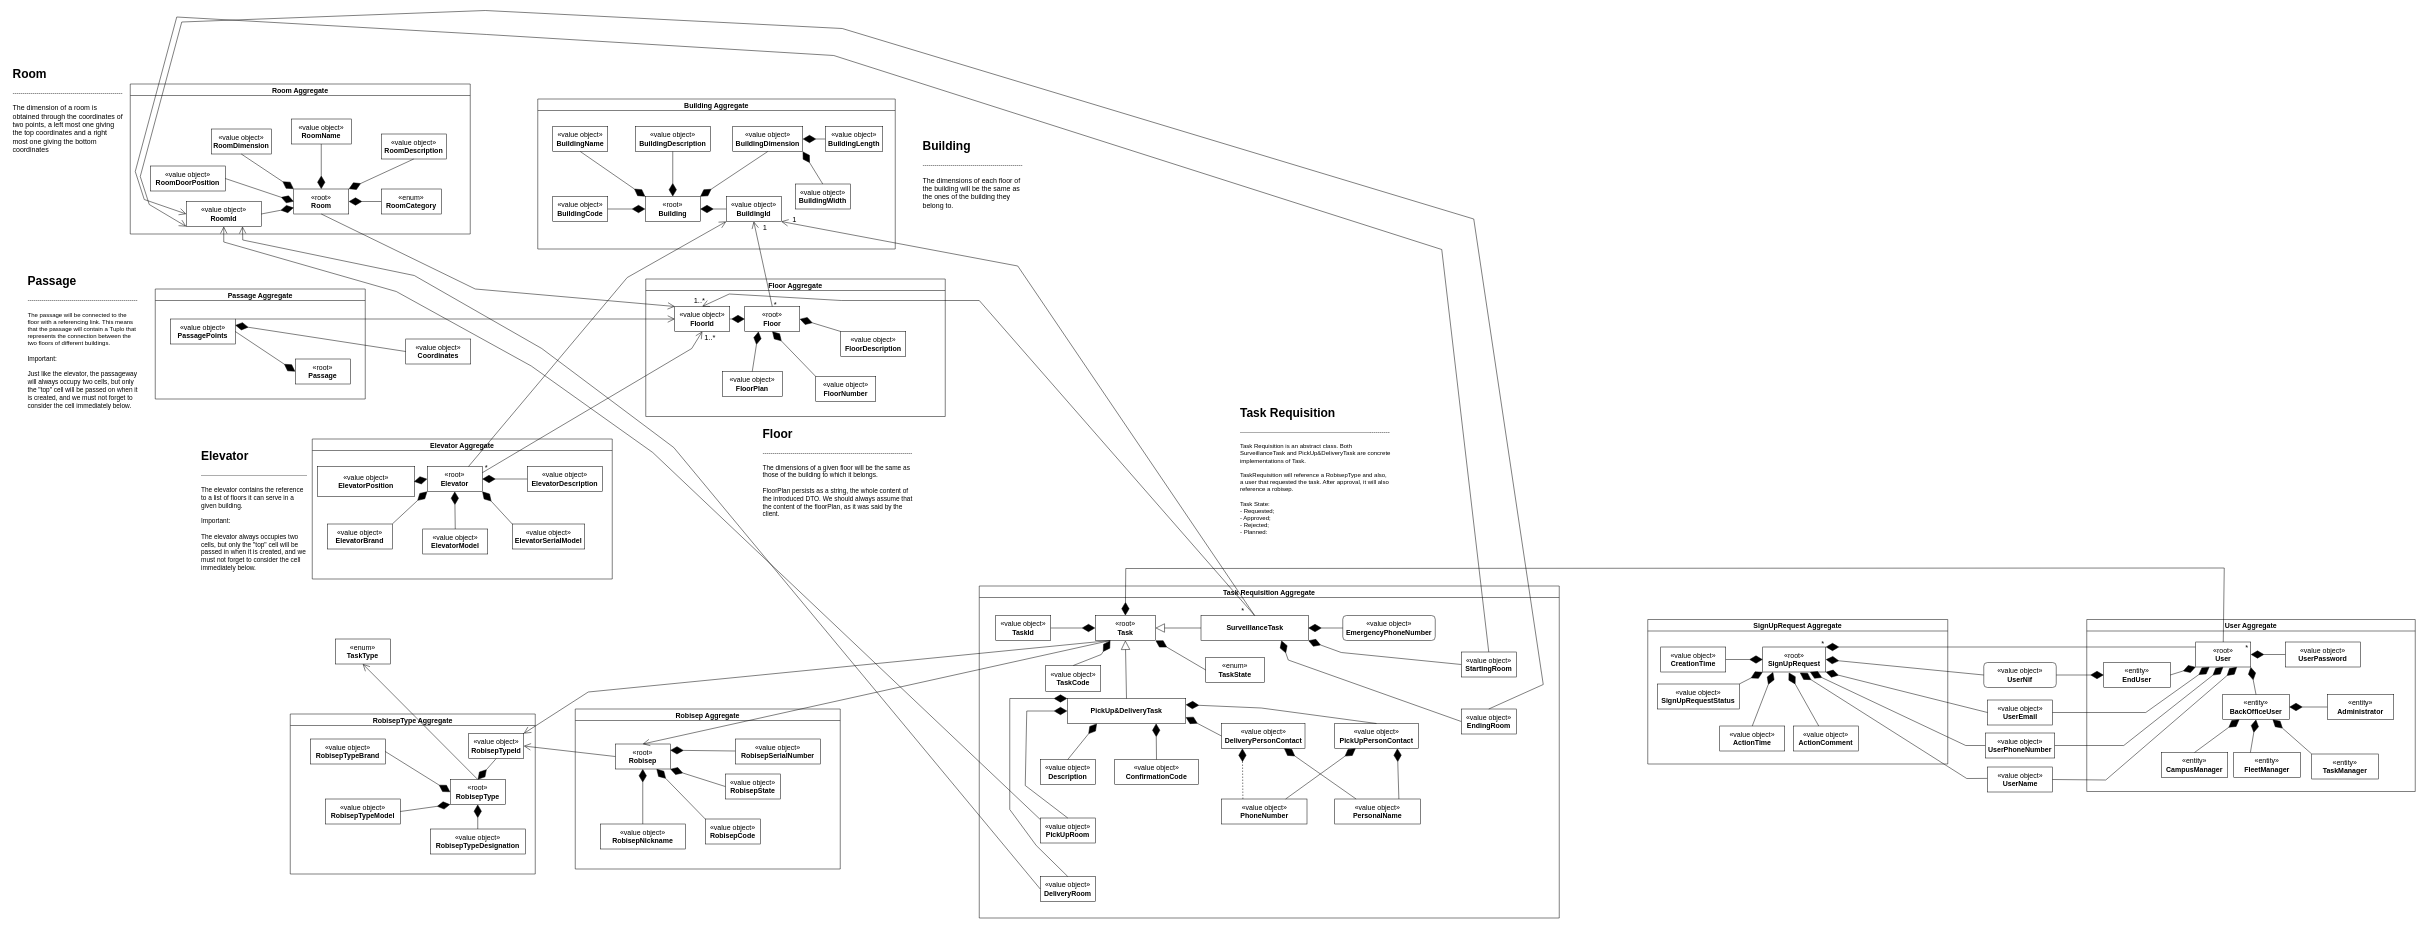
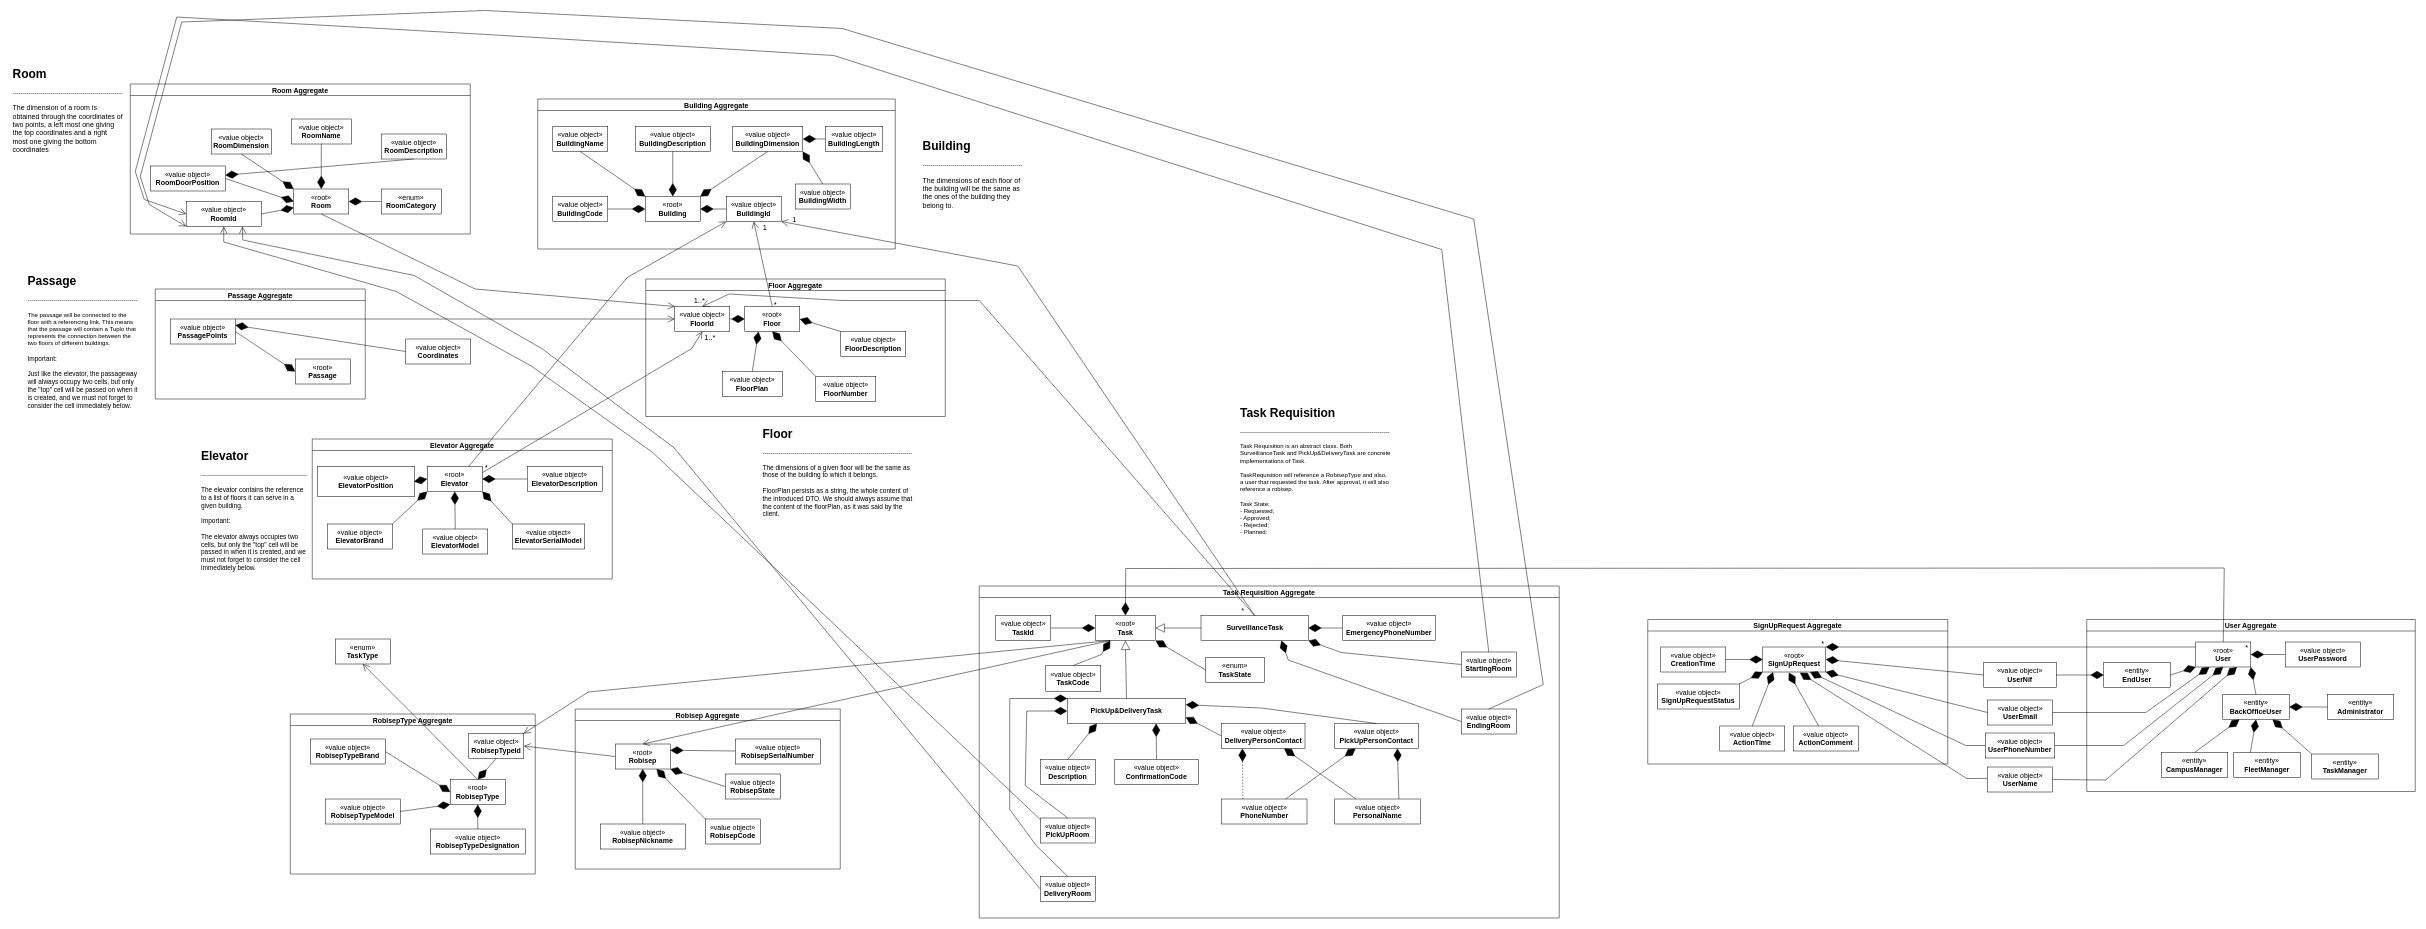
edge "«value object» RoomDescription" -> "«root» Room": now "«value object» RoomDescription" -> "«value object» RoomDoorPosition"
node "«value object» EmergencyPhoneNumber": shape rounded rectangle -> rectangle
node "«value object» UserNif": shape rounded rectangle -> rectangle
